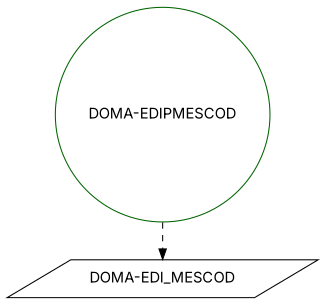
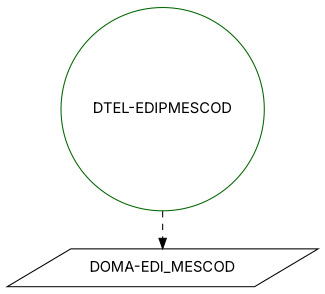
node "DOMA-EDIPMESCOD": label "DOMA-EDIPMESCOD" -> "DTEL-EDIPMESCOD"
